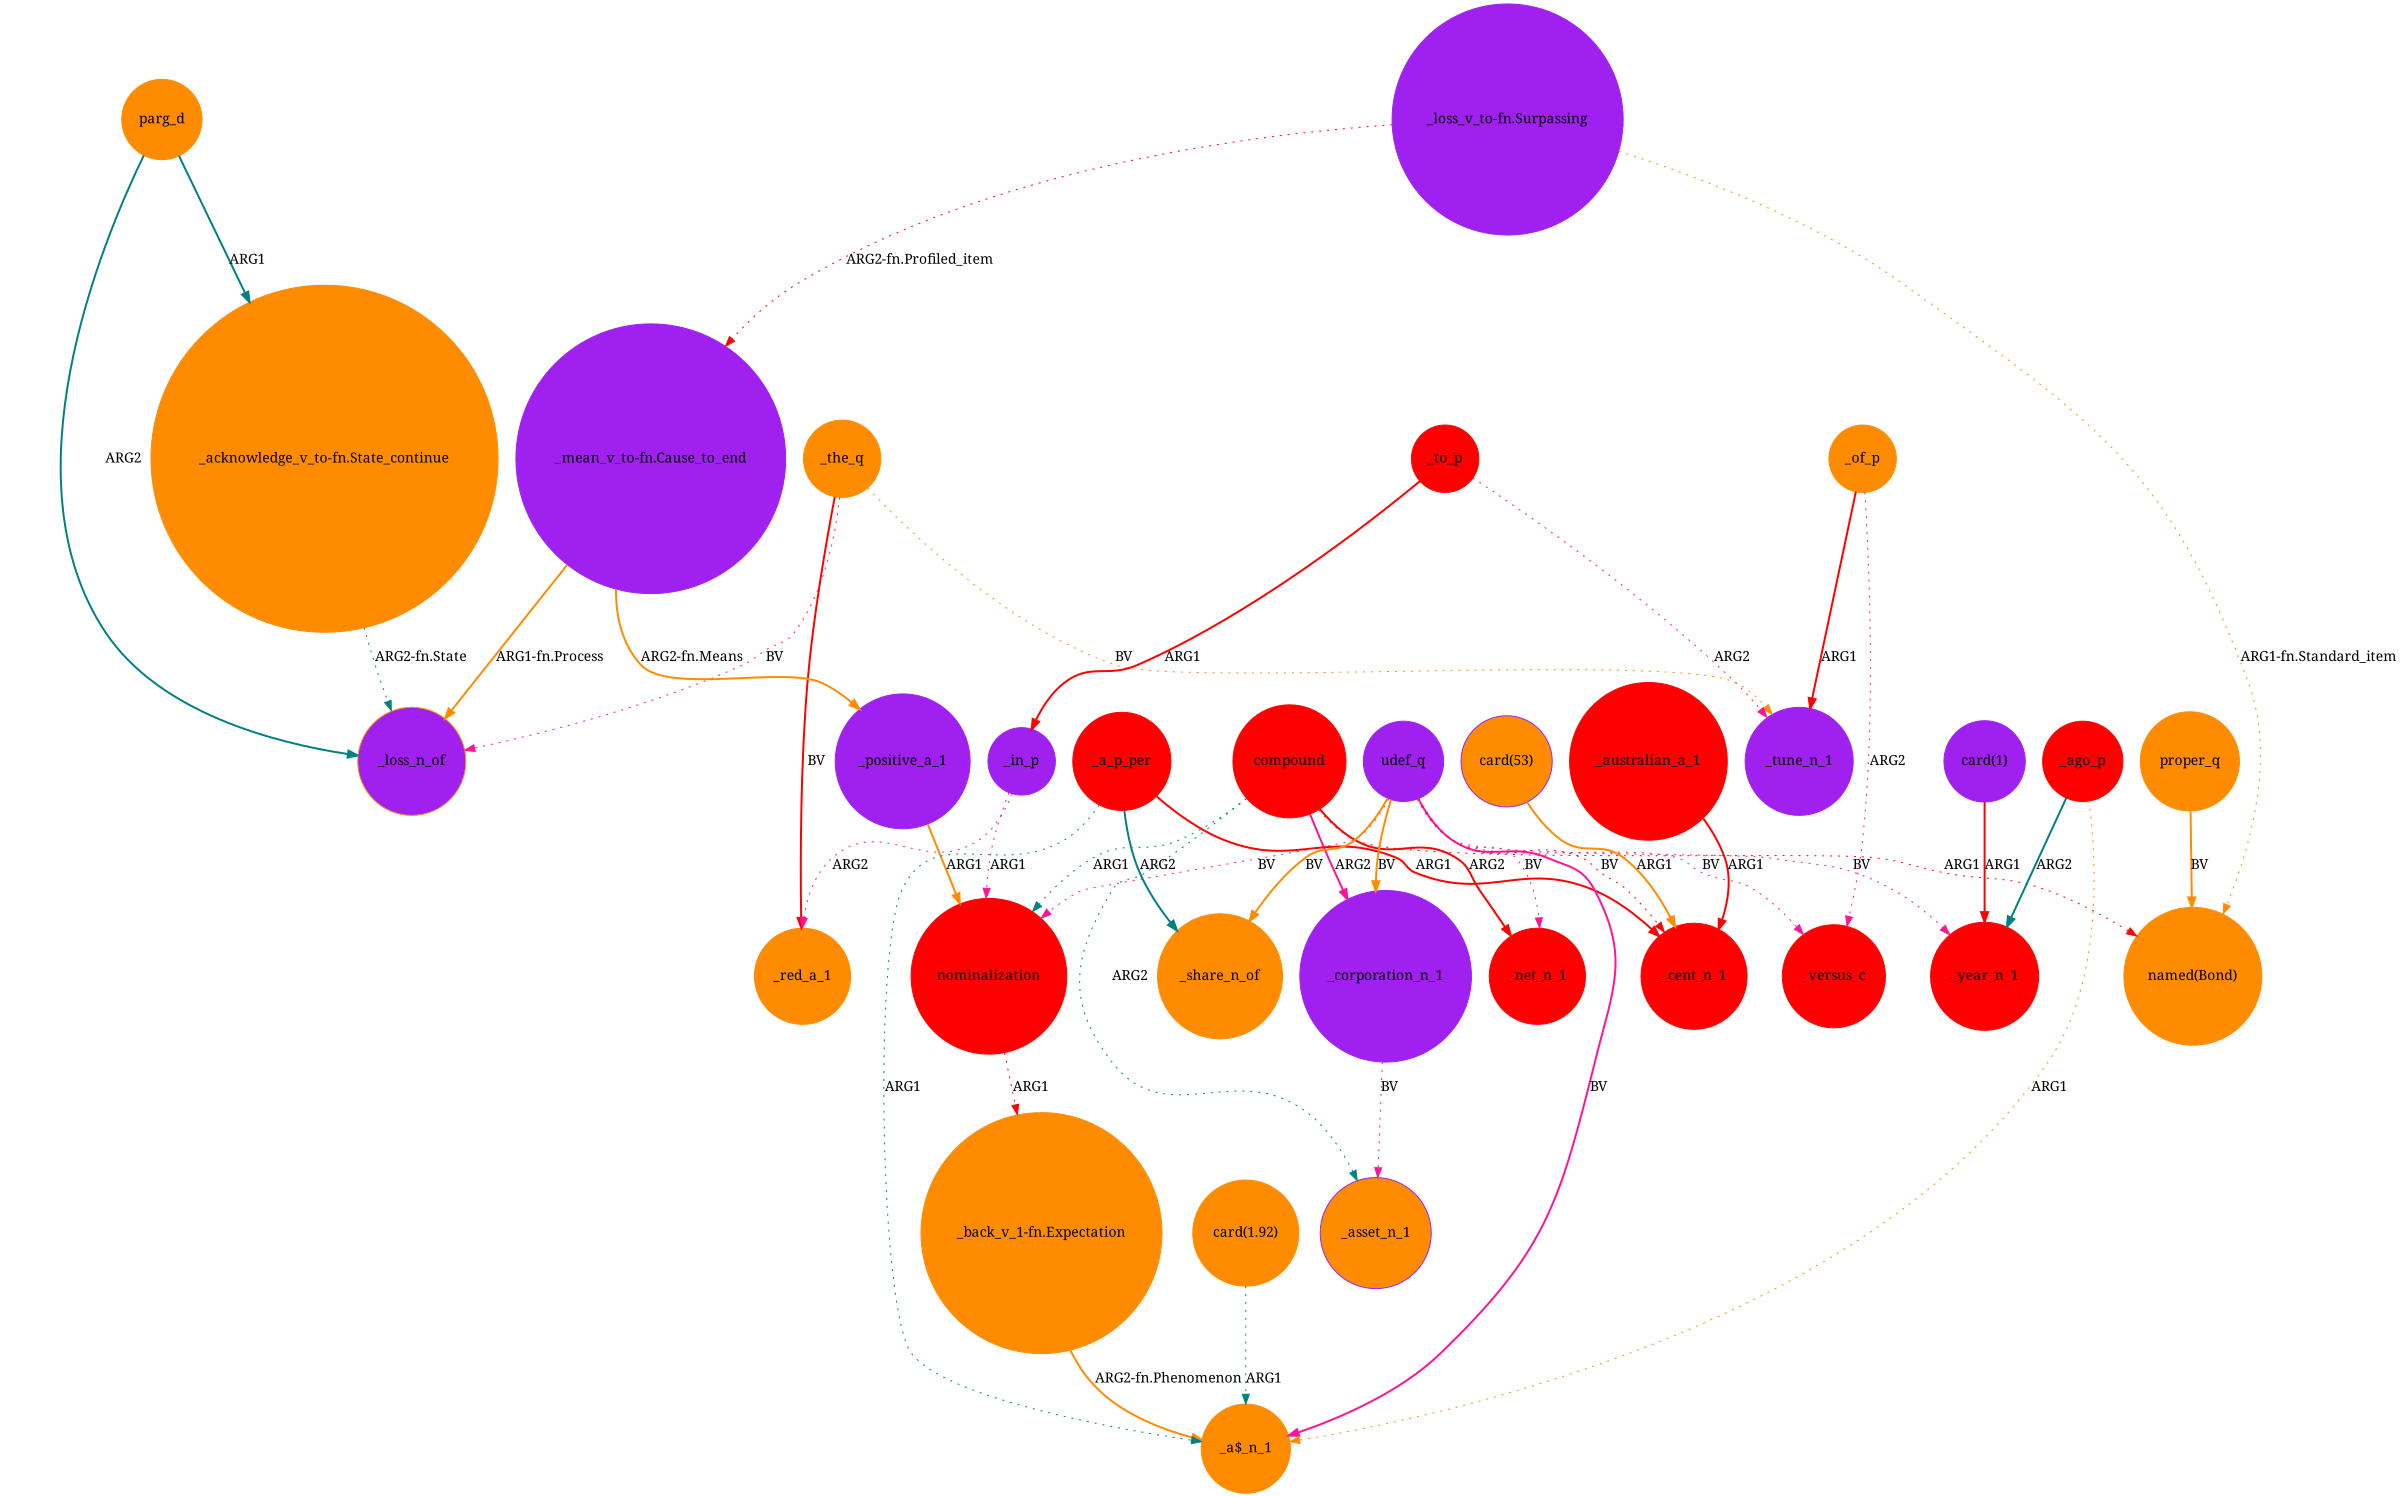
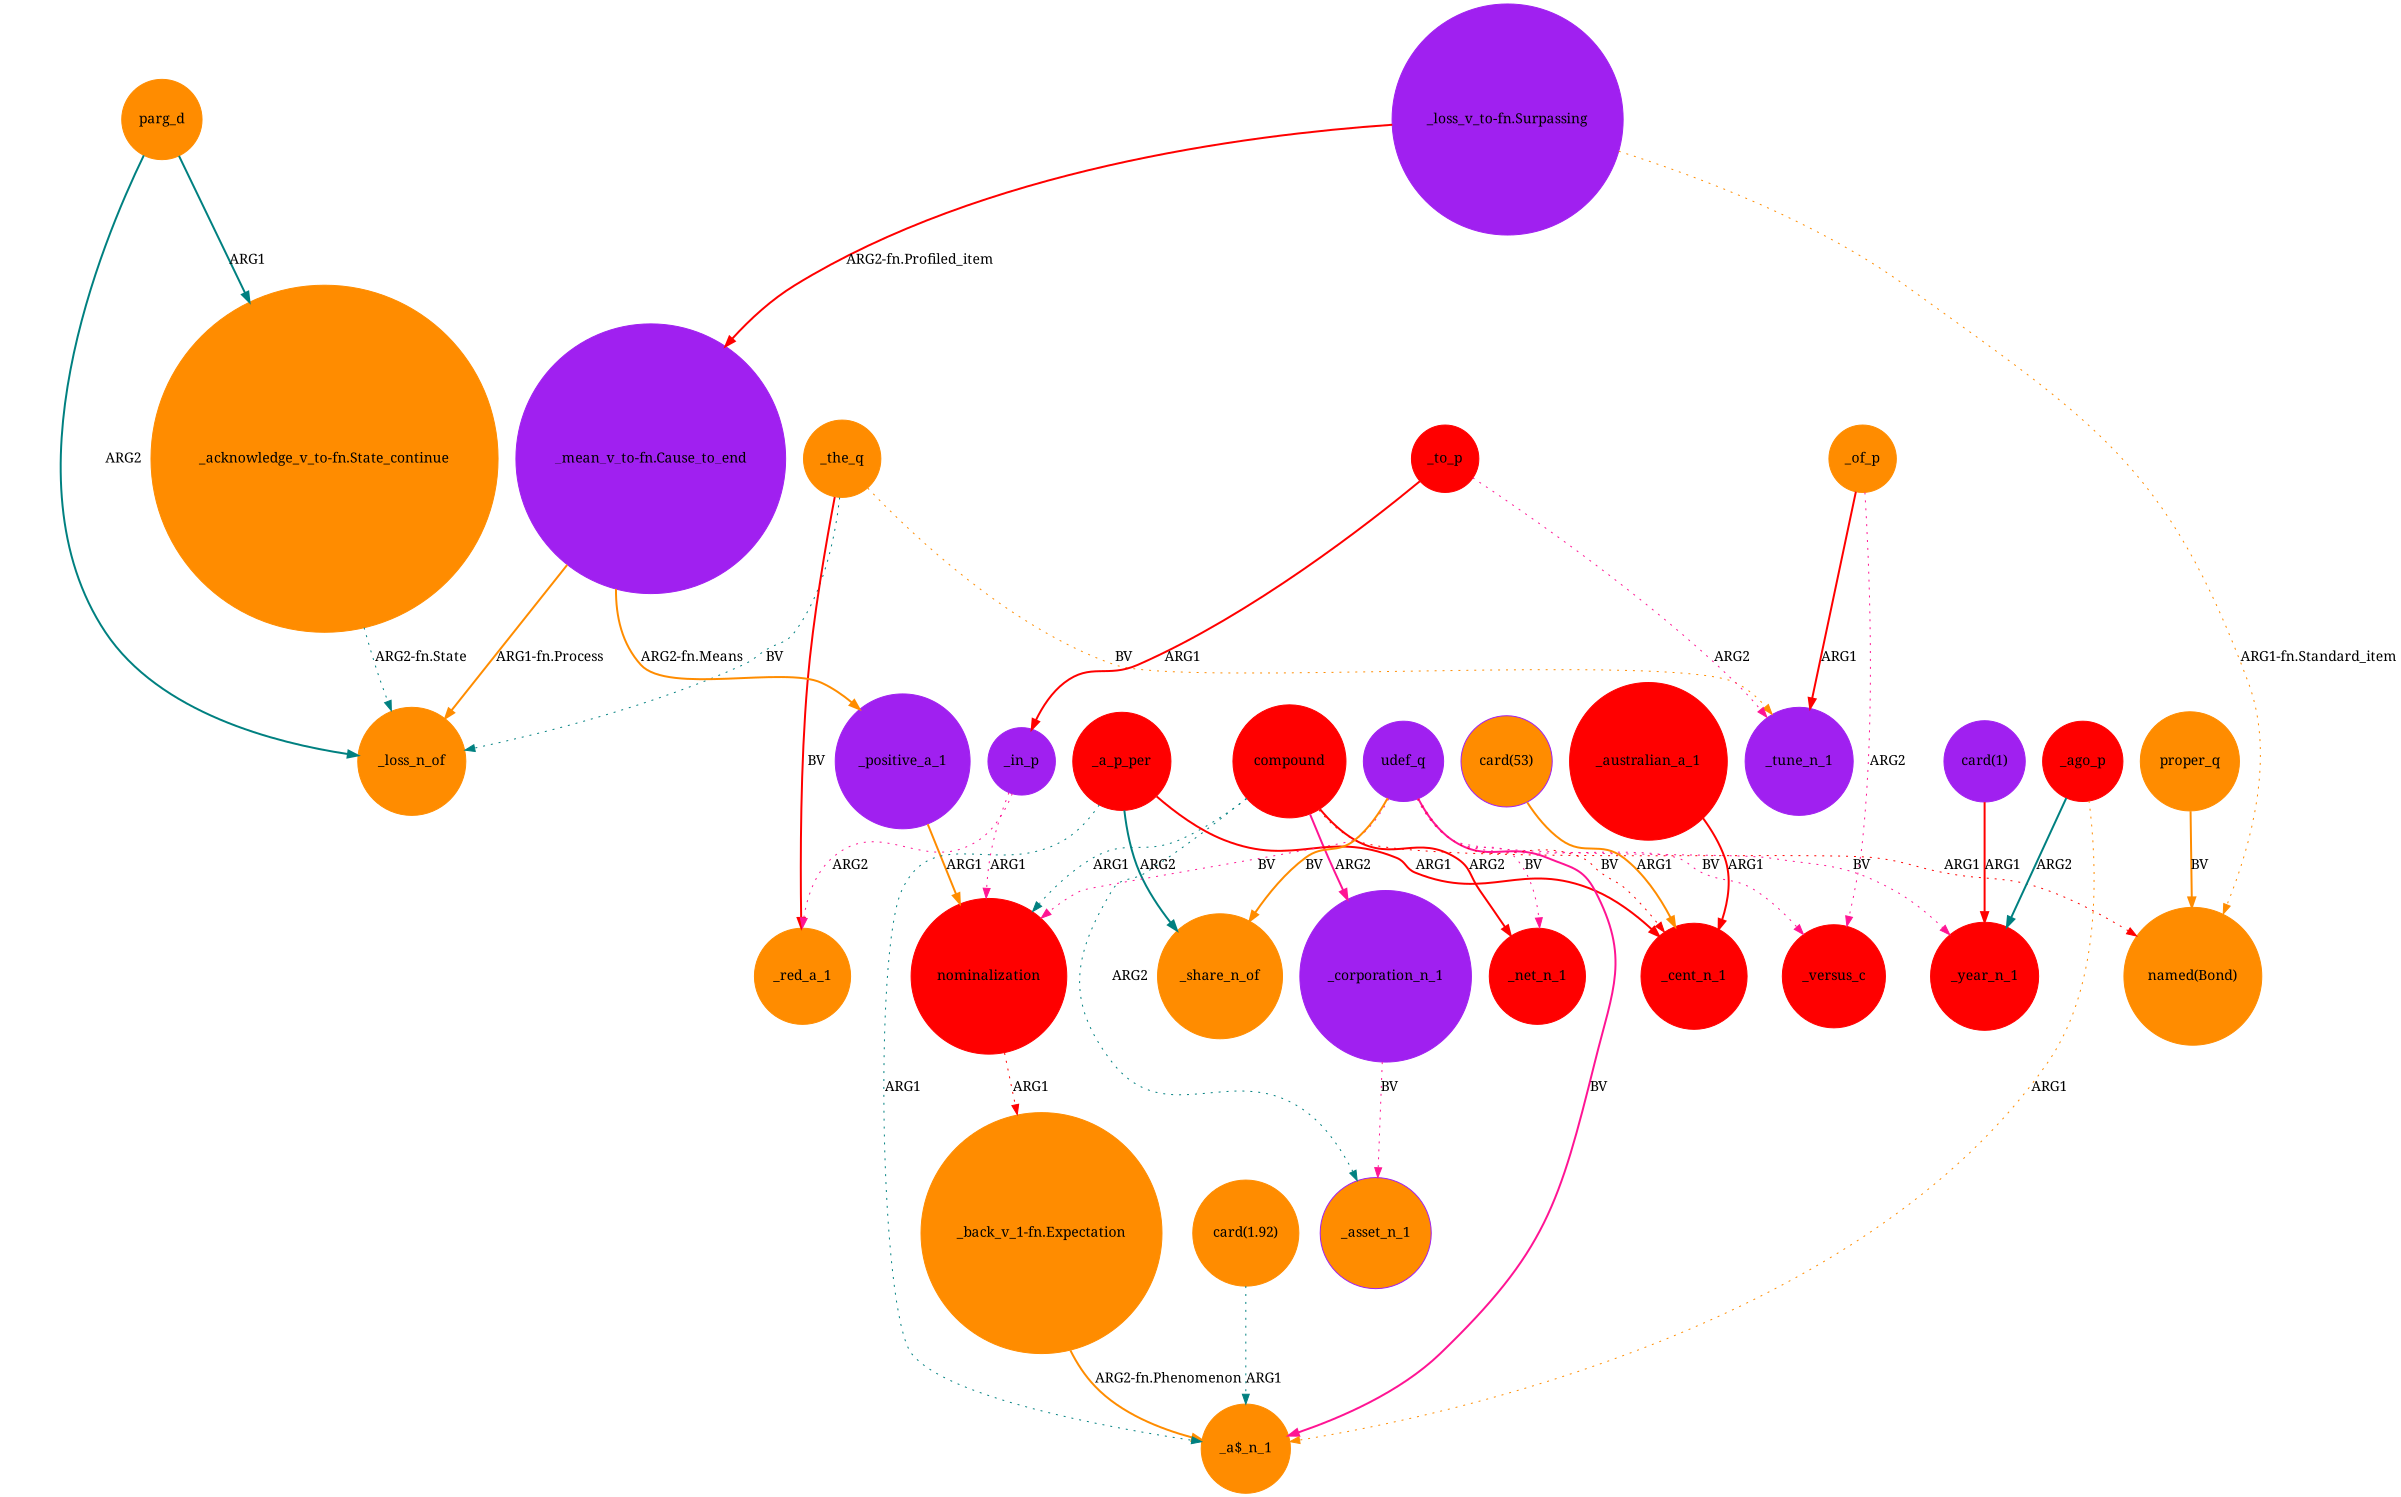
edge "_loss_v_to-fn.Surpassing" -> "_mean_v_to-fn.Cause_to_end": style dotted -> bold
edge "_the_q" -> "_loss_n_of": color deeppink -> teal
node "_loss_n_of": fillcolor purple -> darkorange
edge "udef_q" -> "_corporation_n_1": removed, label "BV"
